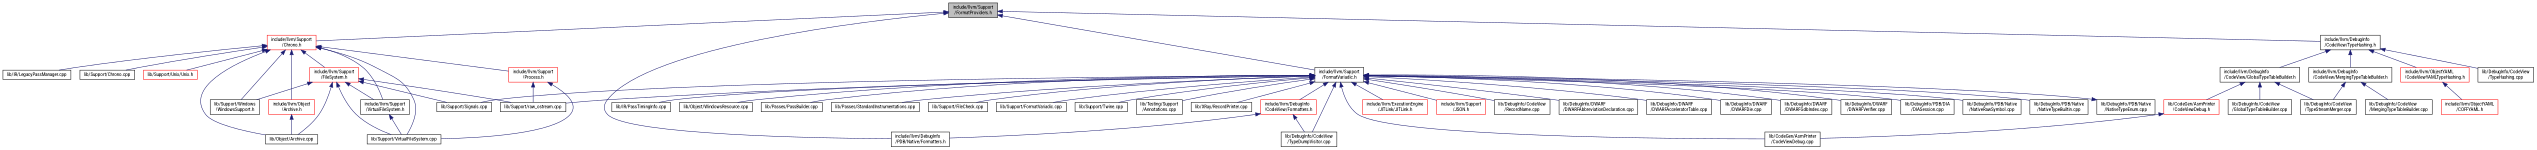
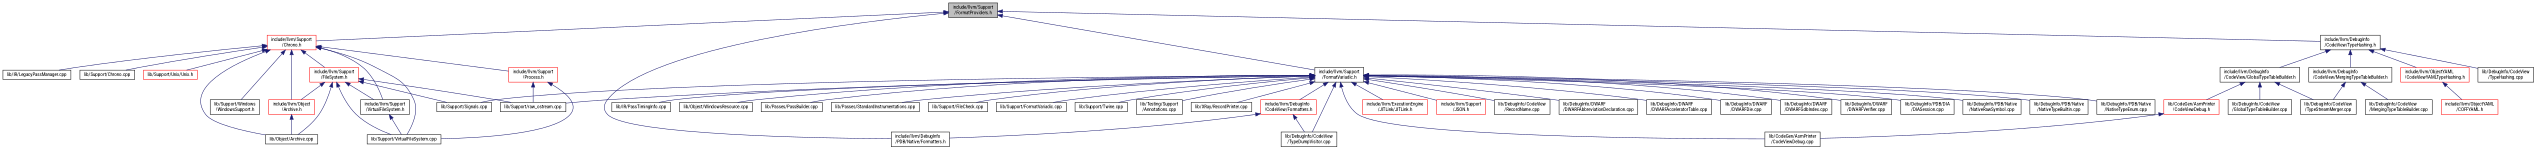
edge "include/llvm/Support /FormatVariadic.h" -> "lib/DebugInfo/PDB/Native /NativeTypeEnum.cpp": reversed
edge "lib/Support/Windows /WindowsSupport.h" -> "include/llvm/Support /FileSystem.h": now "include/llvm/Object /Archive.h" -> "include/llvm/Support /FileSystem.h"
